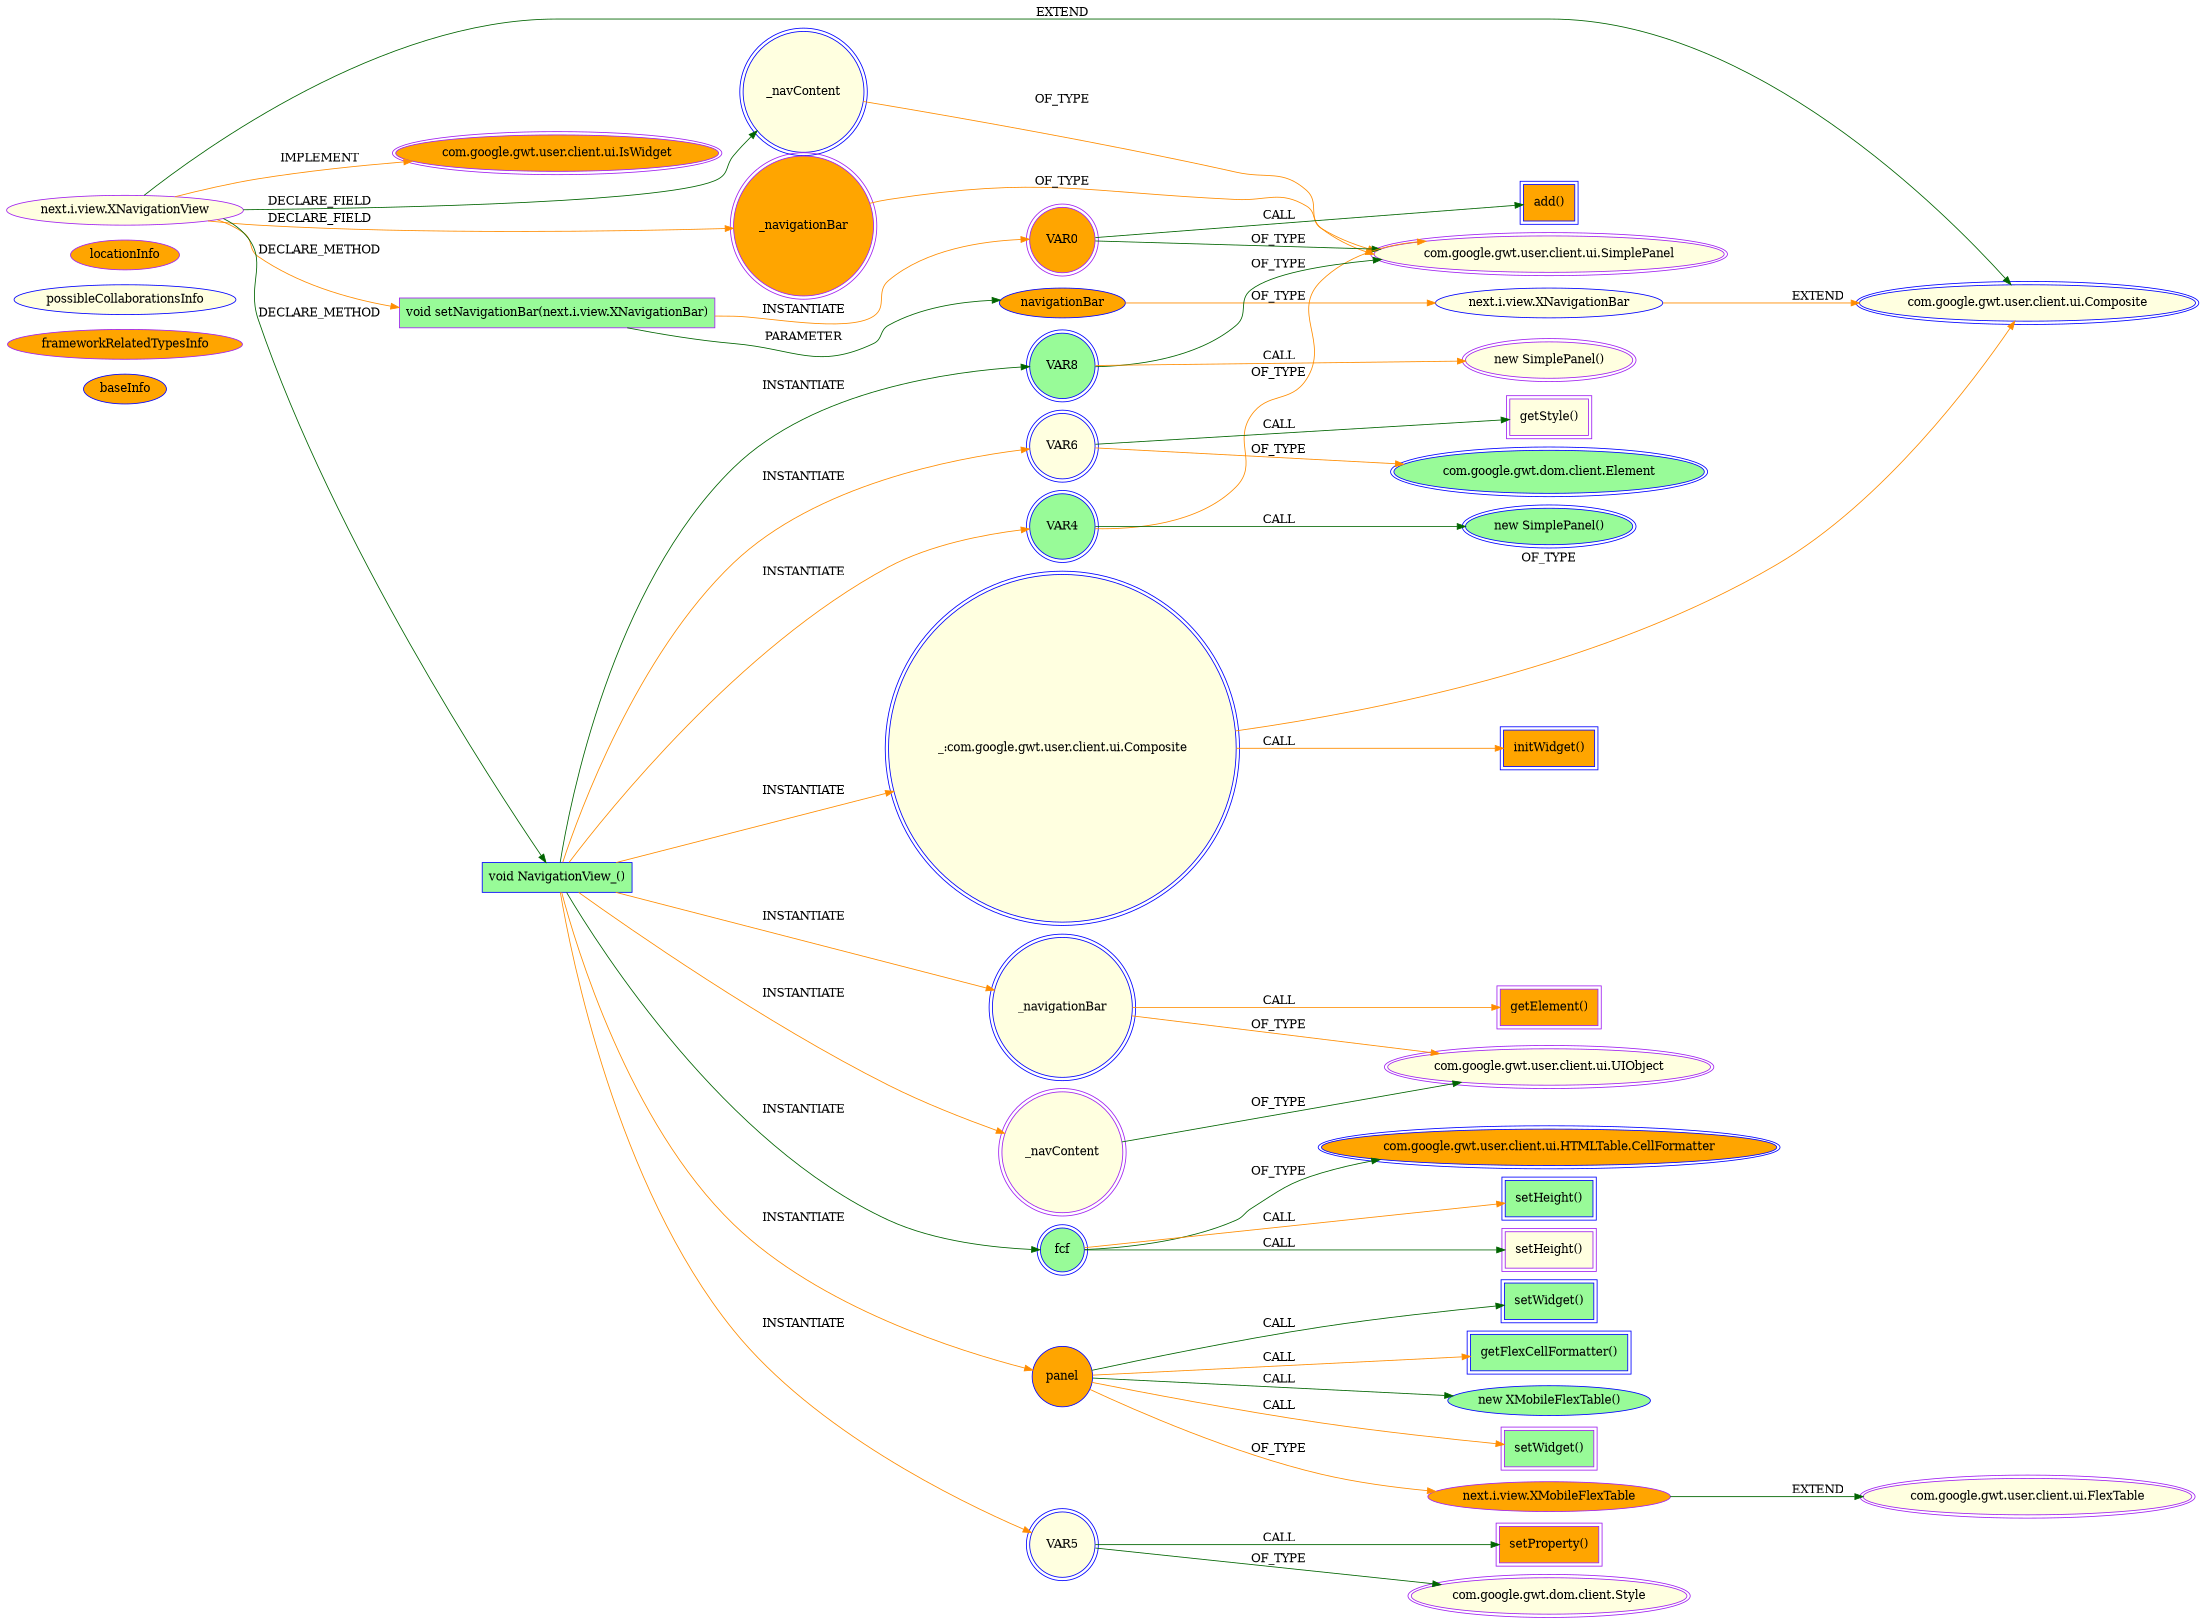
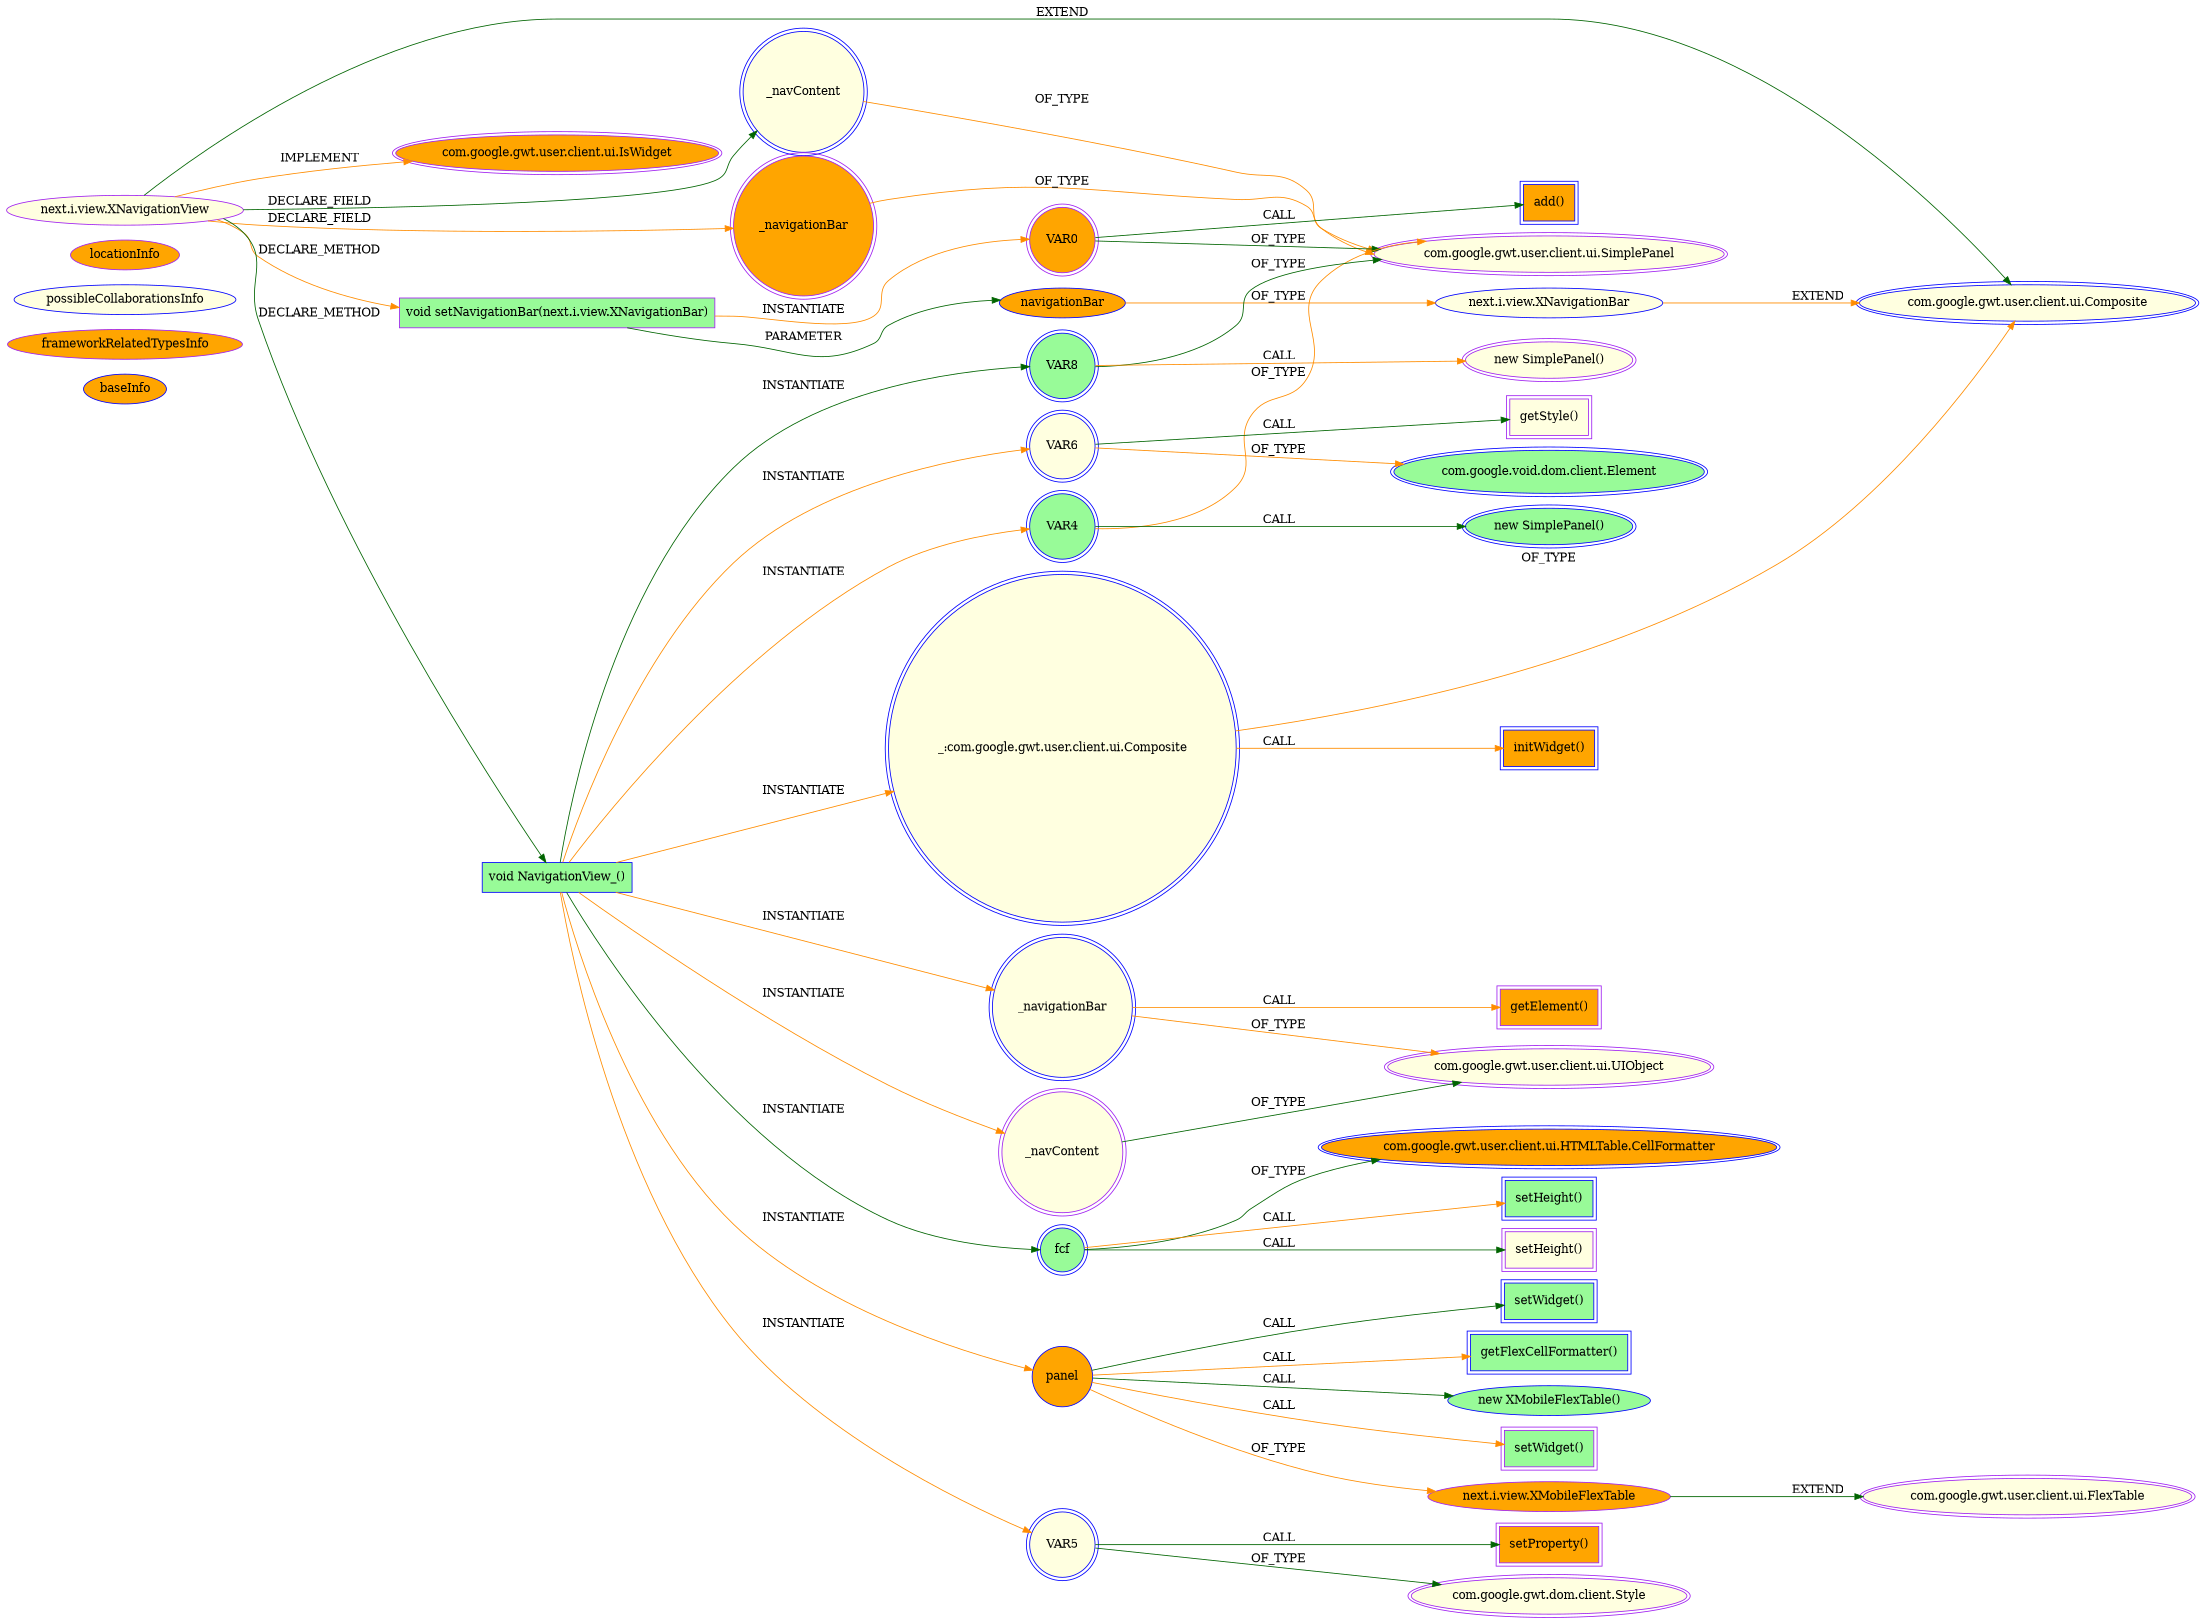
node "com.google.gwt.dom.client.Element": label "com.google.gwt.dom.client.Element" -> "com.google.void.dom.client.Element"
